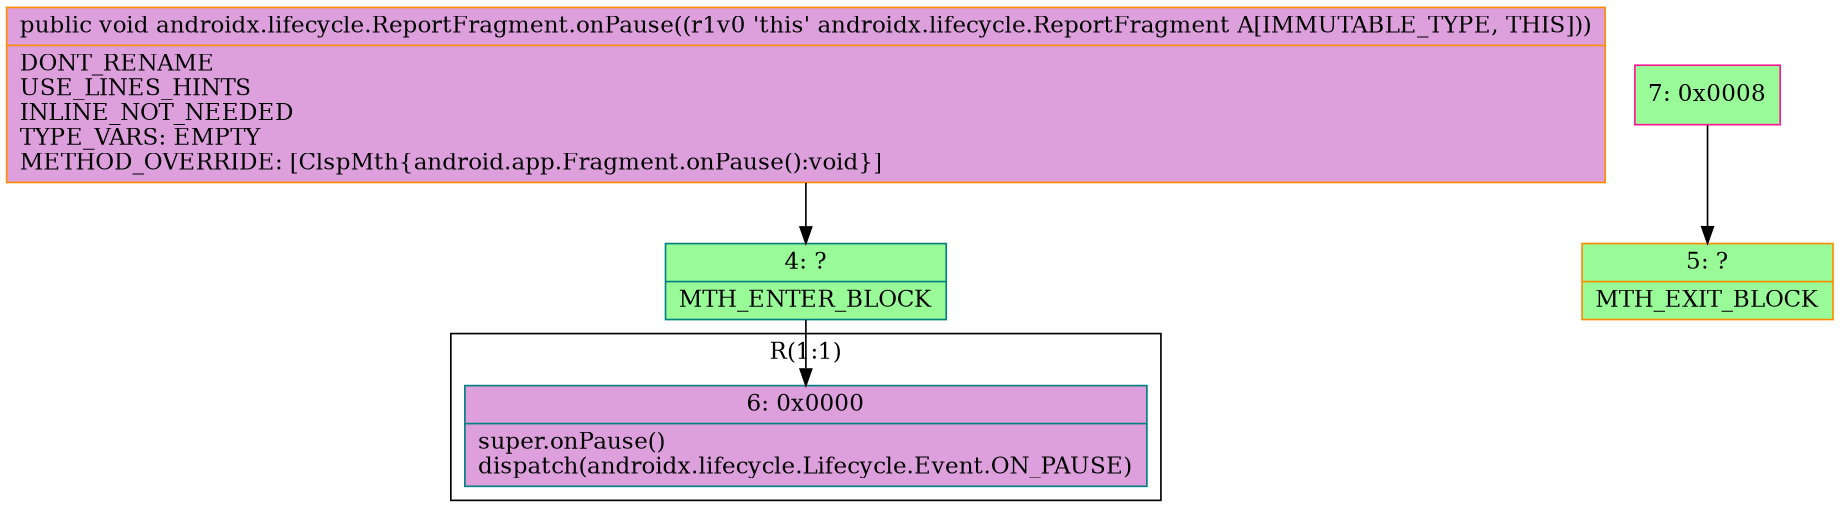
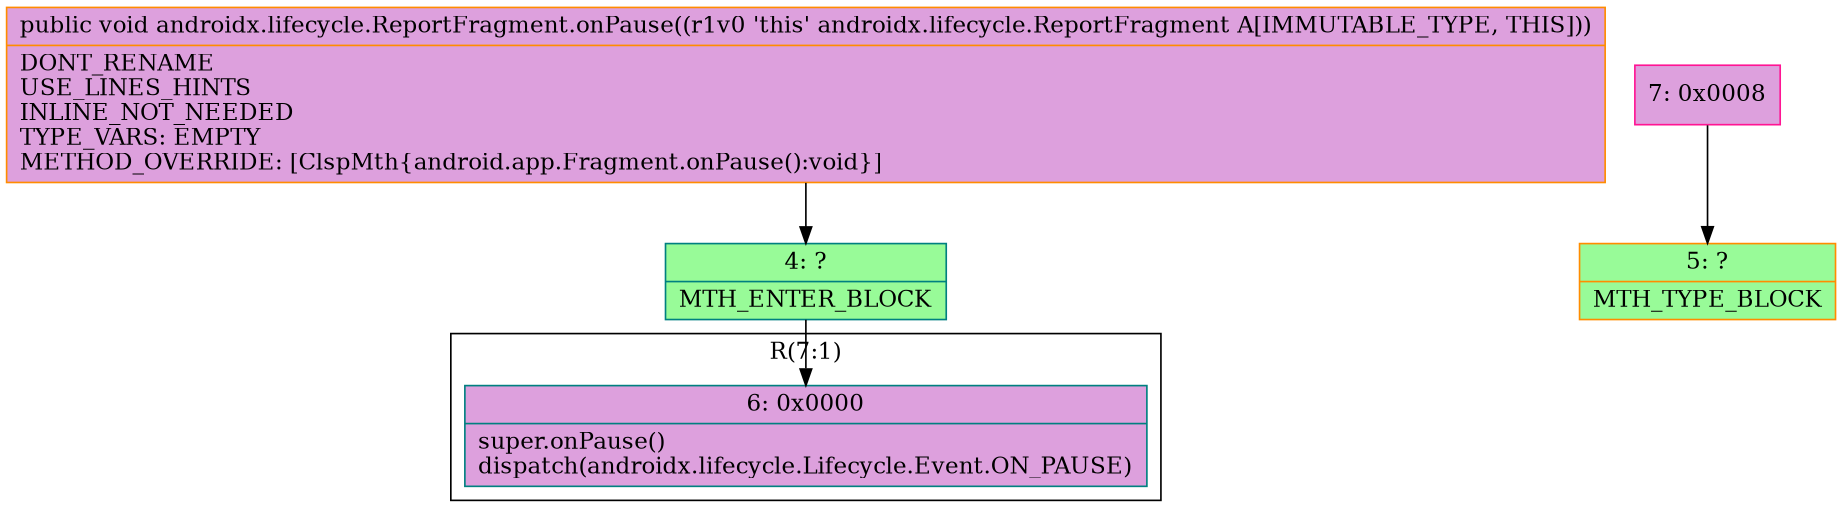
node "7: 0x0008": fillcolor palegreen -> plum
node "5: ?": text "MTH_EXIT_BLOCK" -> "MTH_TYPE_BLOCK"
cluster "R(1:1)": label "R(1:1)" -> "R(7:1)"
